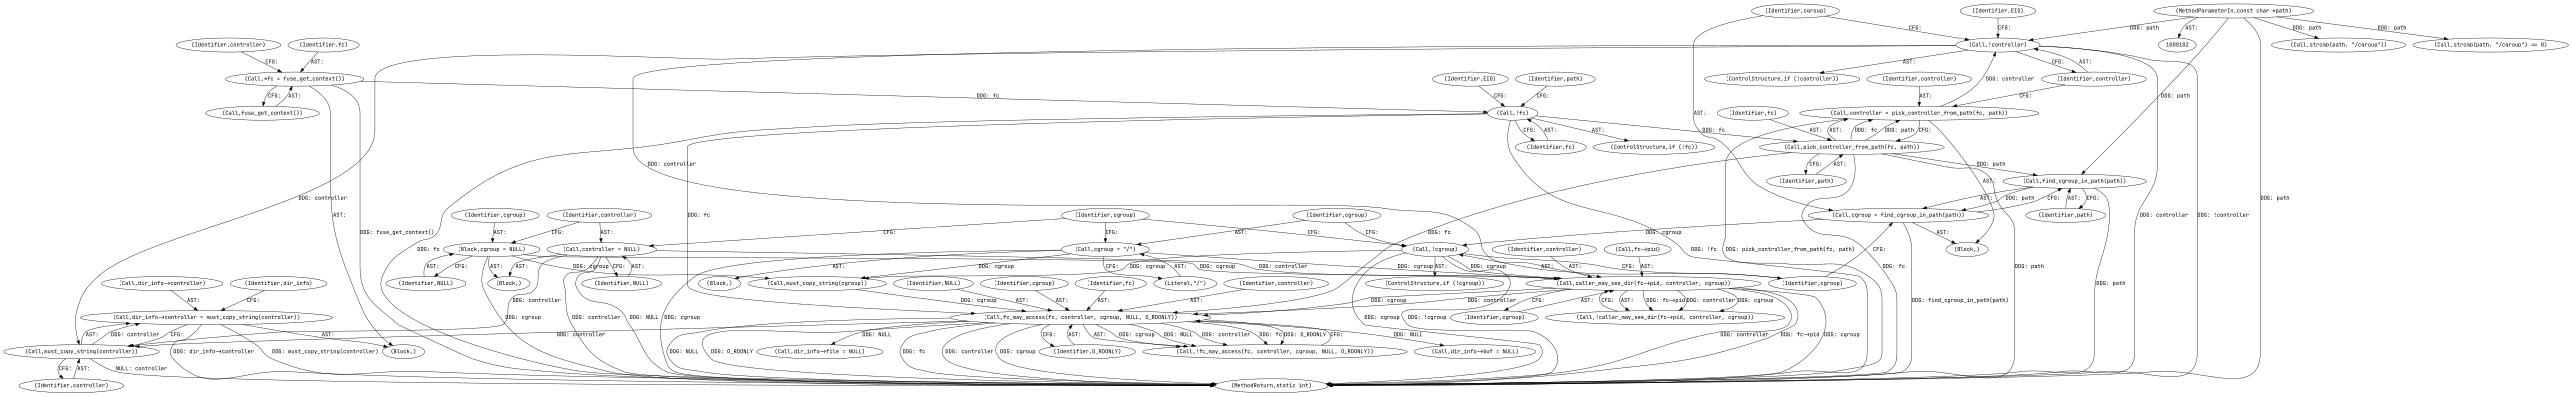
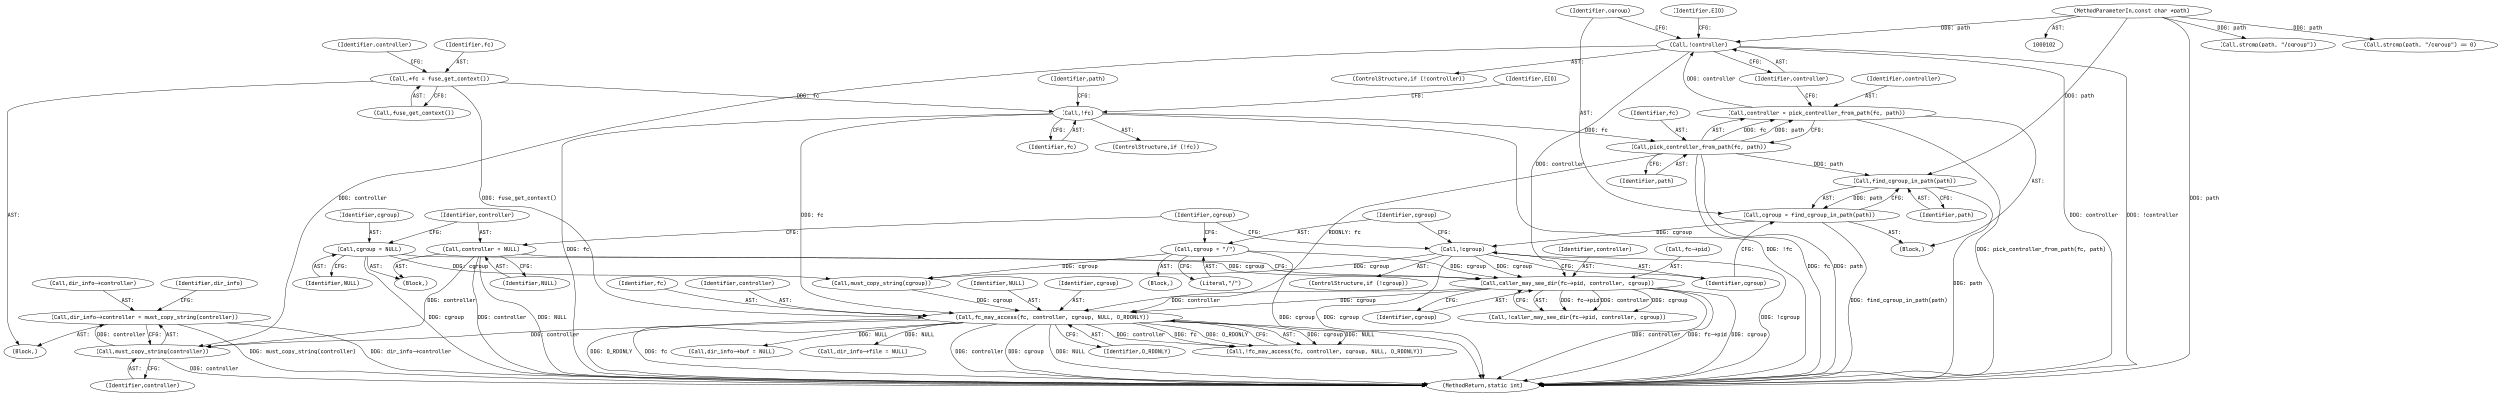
edge "(Call,pick_controller_from_path(fc, path))" -> "(Call,fc_may_access(fc, controller, cgroup, NULL, O_RDONLY))": label "DDG: fc" -> "RDONLY: fc"
node "(Block,cgroup = NULL)": label "(Block,cgroup = NULL)" -> "(Call,cgroup = NULL)"
edge "(Call,controller = NULL)" -> "(Call,caller_may_see_dir(fc->pid, controller, cgroup))": label "DDG: controller" -> "CFG: "
edge "(Call,must_copy_string(controller))" -> "(MethodReturn,static int)": label "NULL: controller" -> "DDG: controller"
edge "(Call,*fc = fuse_get_context())" -> "(MethodReturn,static int)": now "(Call,*fc = fuse_get_context())" -> "(Call,fc_may_access(fc, controller, cgroup, NULL, O_RDONLY))"
